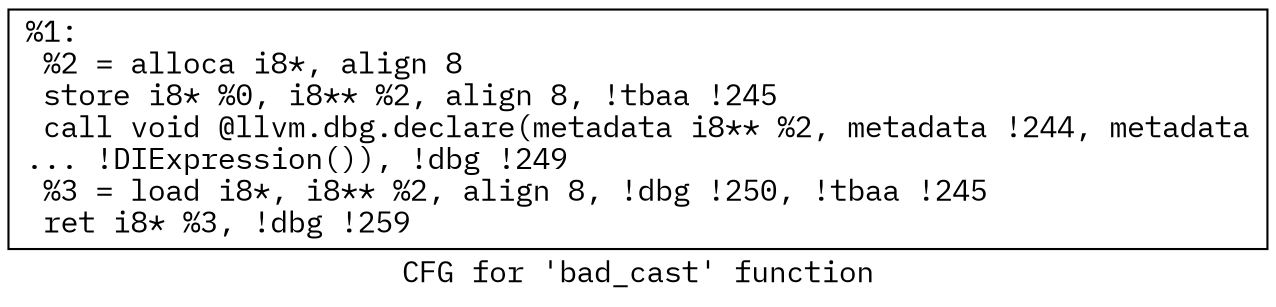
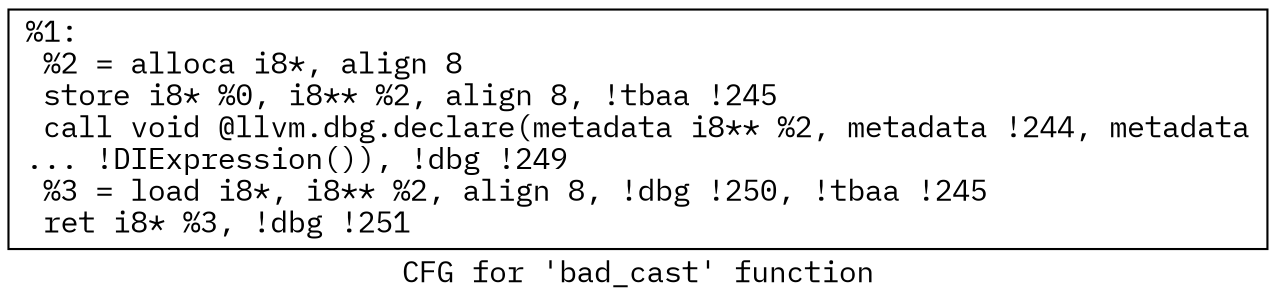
node "%1:": text "ret i8* %3, !dbg !259" -> "ret i8* %3, !dbg !251"
